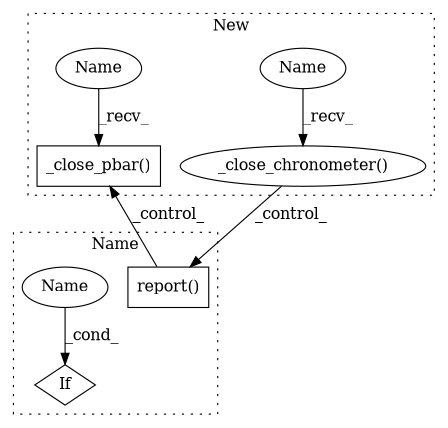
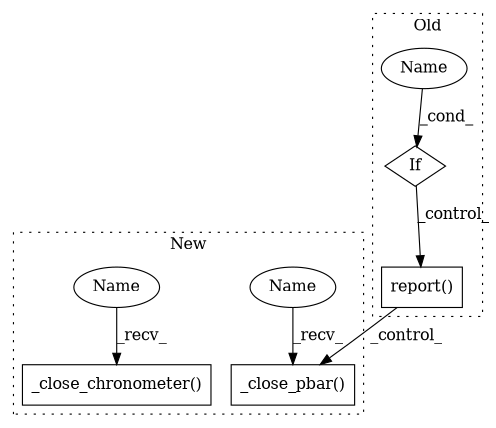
node "_close_chronometer()": shape ellipse -> box
edge "_close_chronometer()" -> "report()": now "If" -> "report()"
cluster "Name": label "Name" -> "Old"
